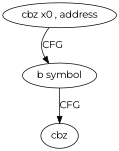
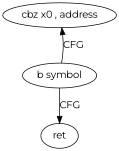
edge "cbz x0 , address" -> "b symbol": reversed
node "cbz": label "cbz" -> "ret"
